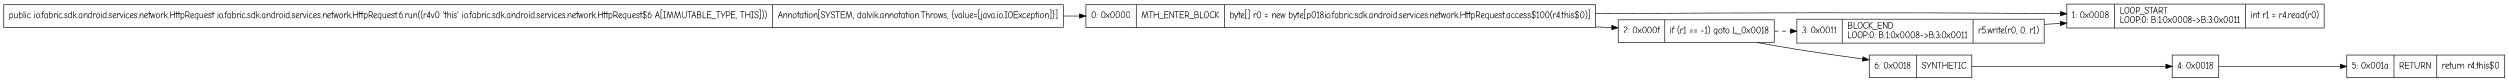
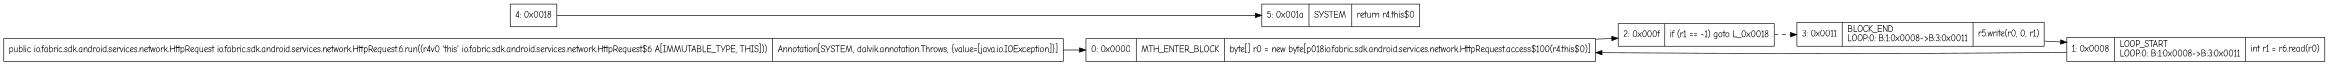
edge "0: 0x0000" -> "1: 0x0008": reversed
node "1: 0x0008": text "int r1 = r4.read(r0)" -> "int r1 = r6.read(r0)"
node "6: 0x0018": removed
node "5: 0x001a": text "RETURN" -> "SYSTEM"
